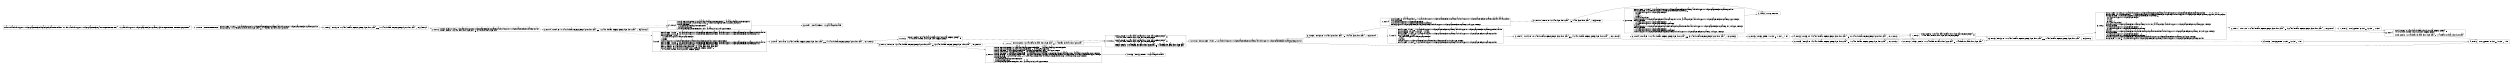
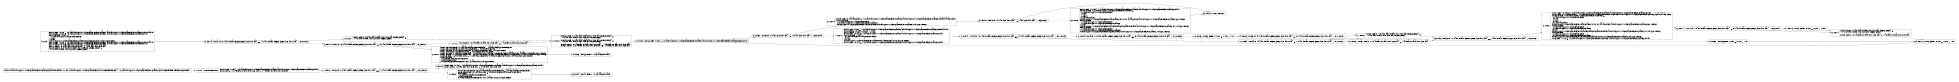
node "34: 0x008d": text "0x0091: INVOKE" -> "0x0091: THIS"
node "3: 0x0009": removed
